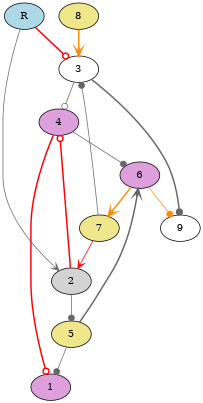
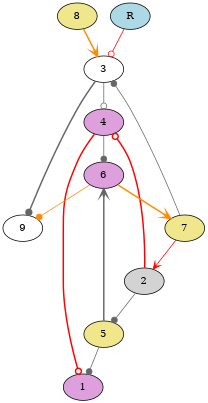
edge "R" -> "3": style bold -> solid
edge "R" -> "2": removed
